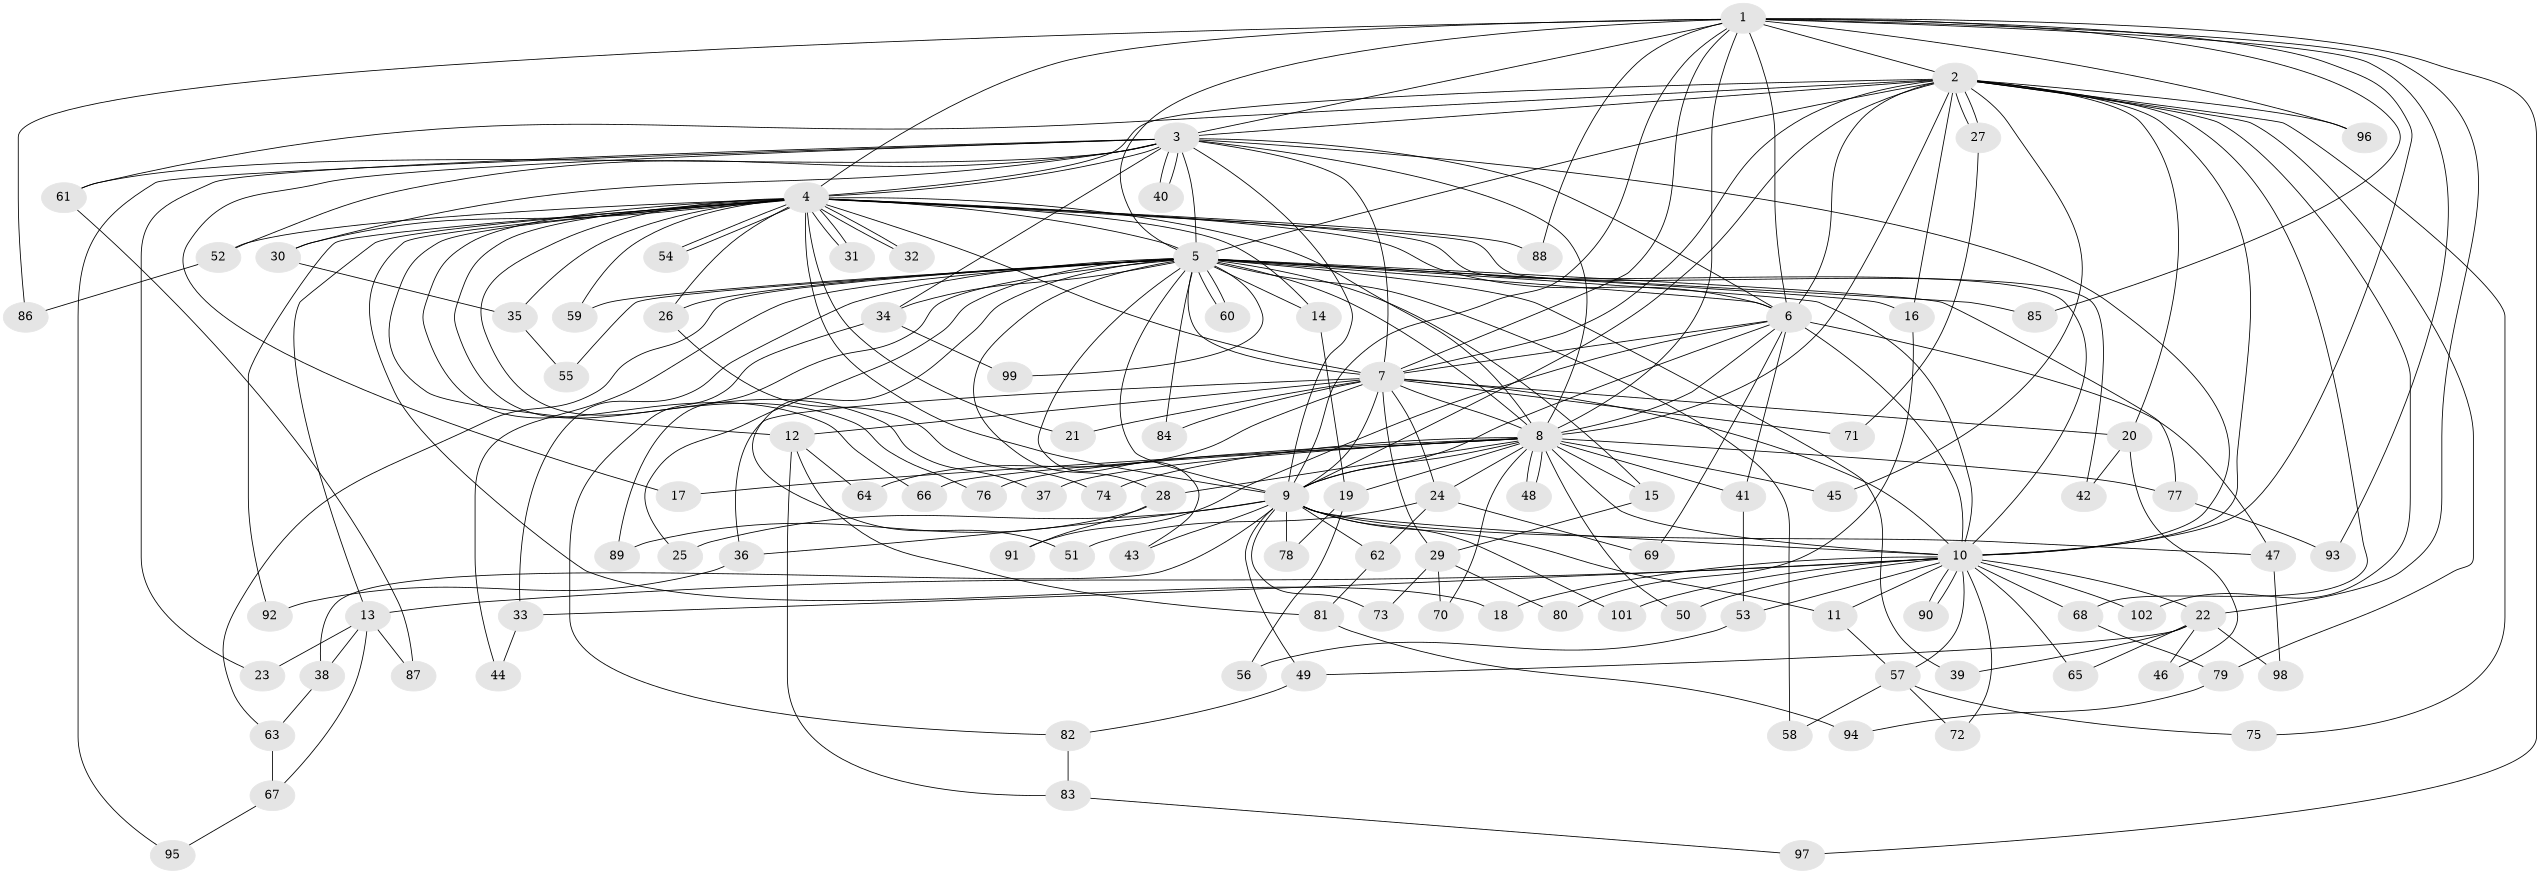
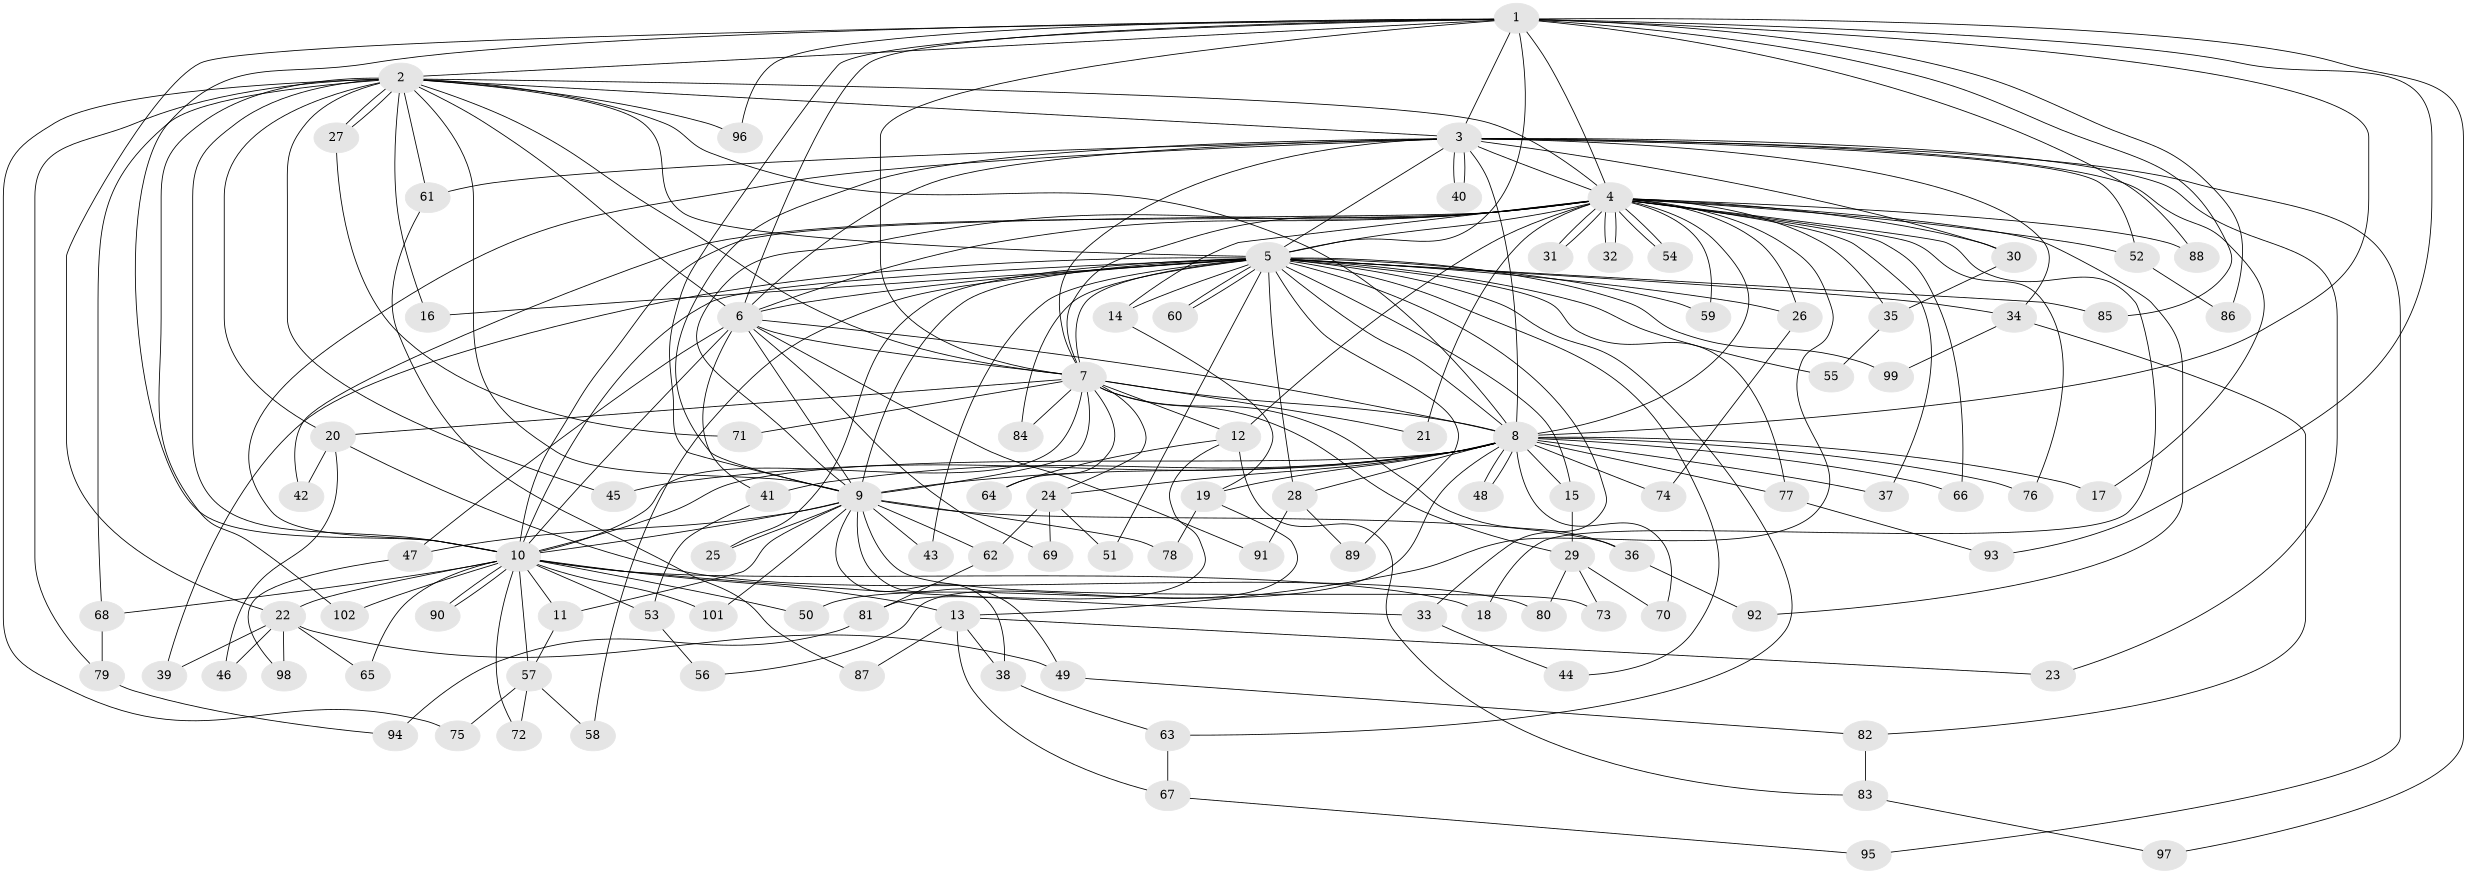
edge "16" -- "80": now "20" -- "80"
